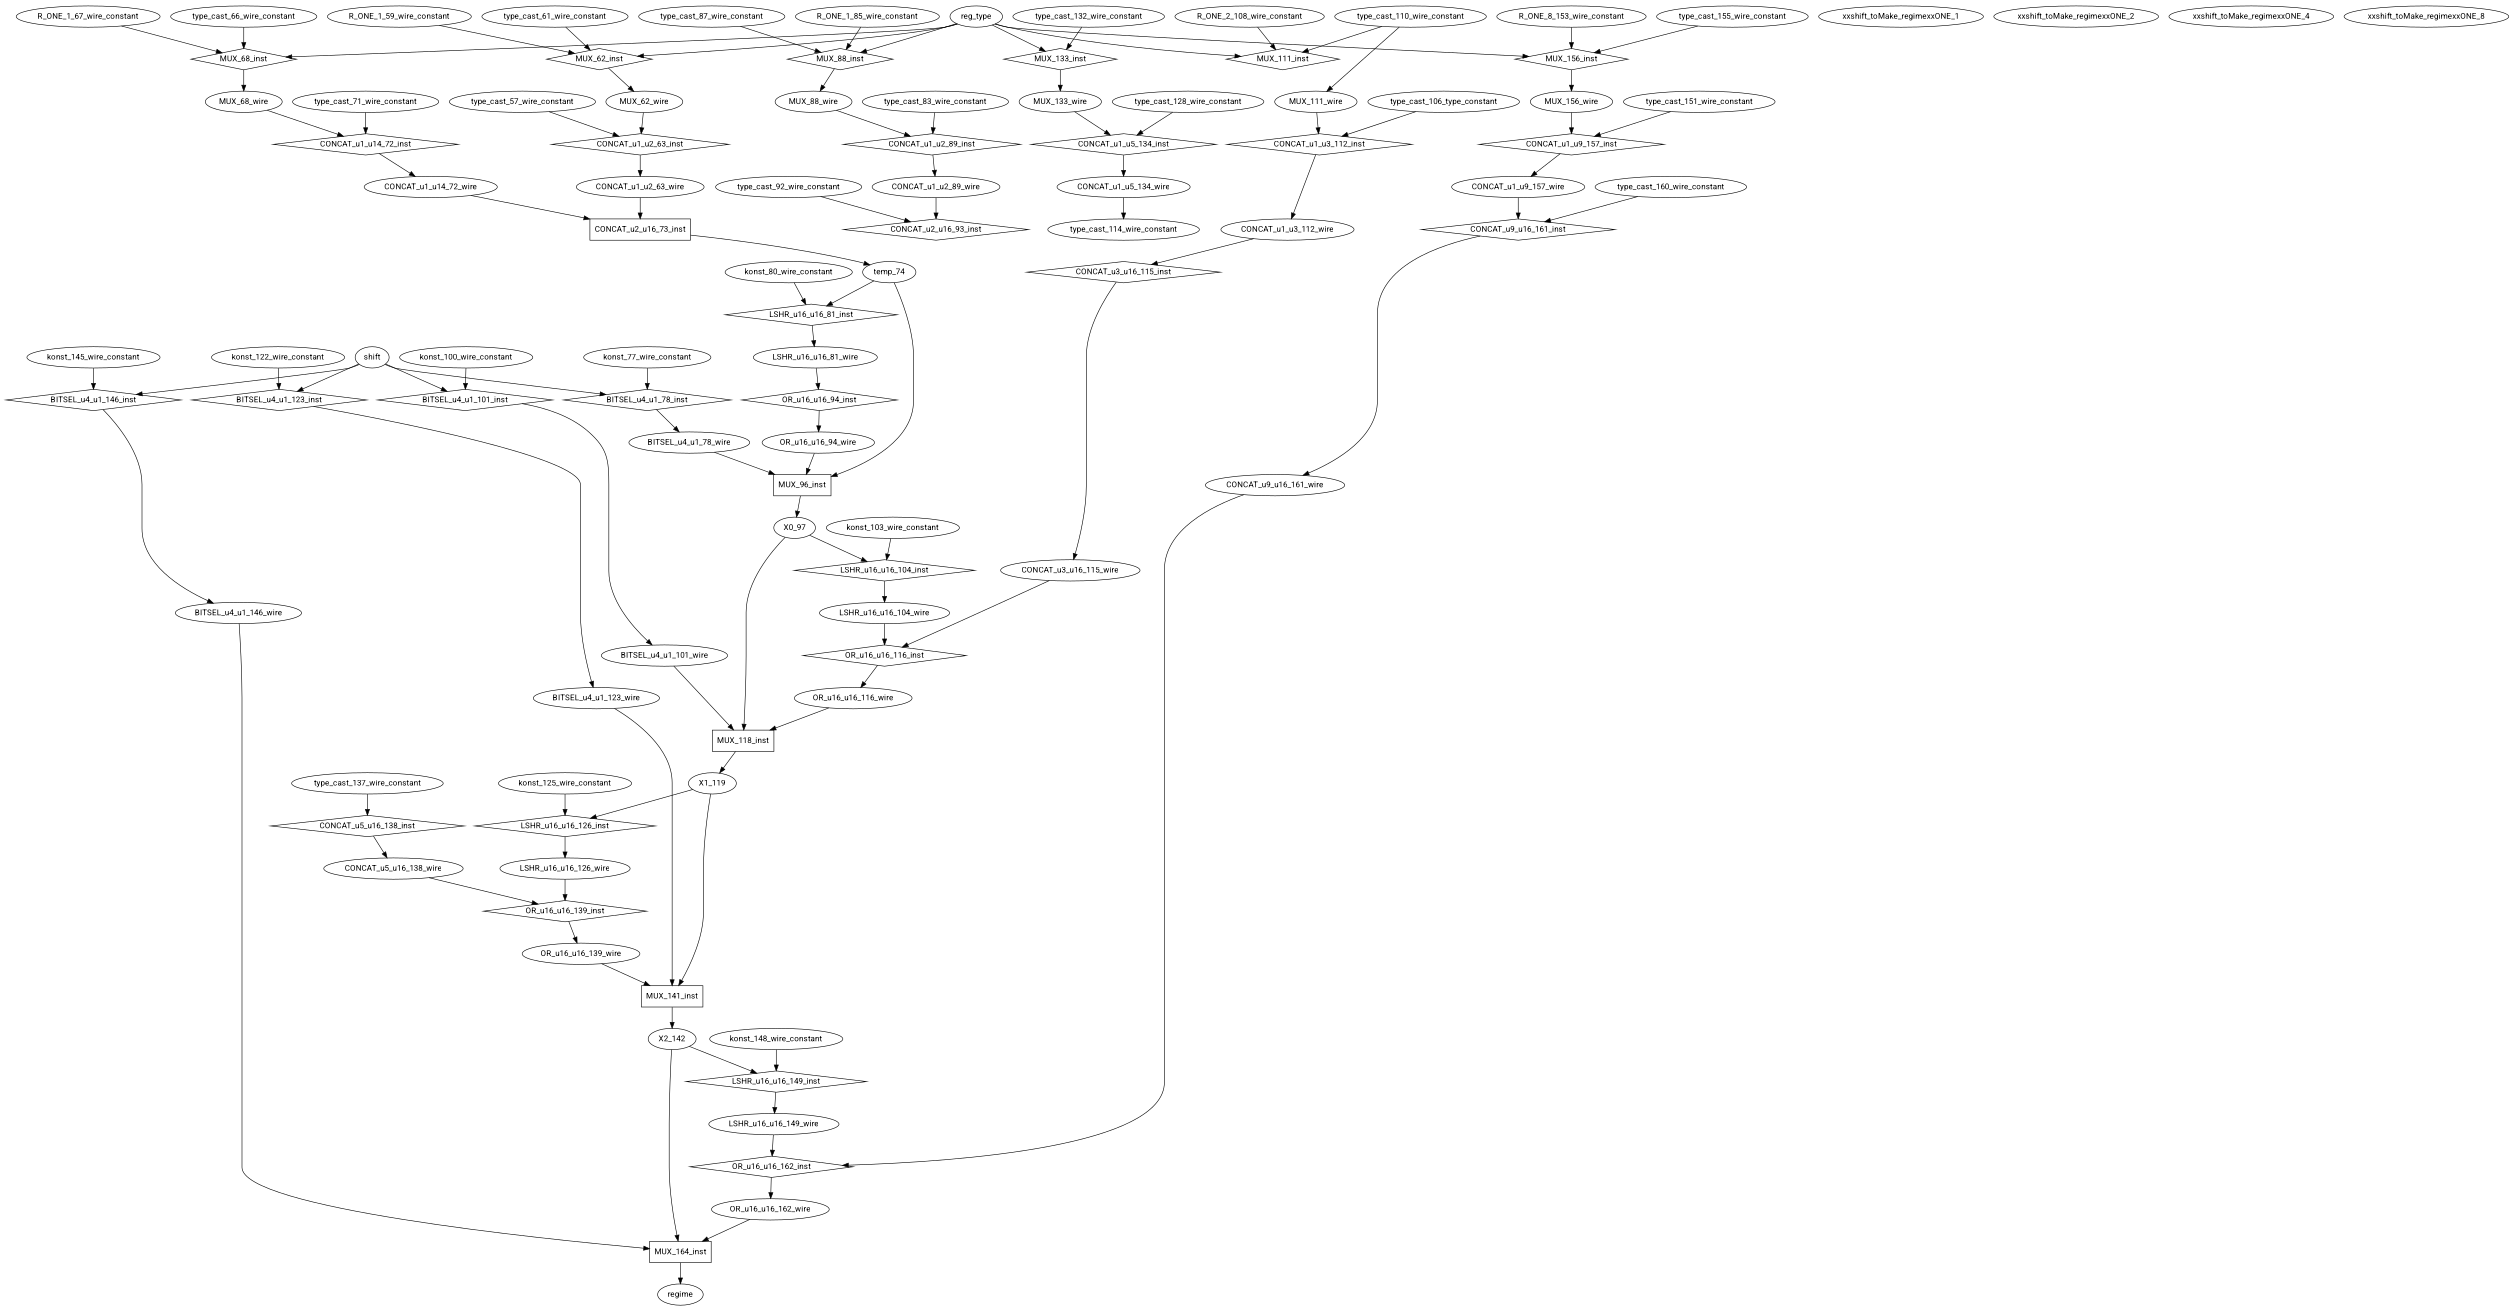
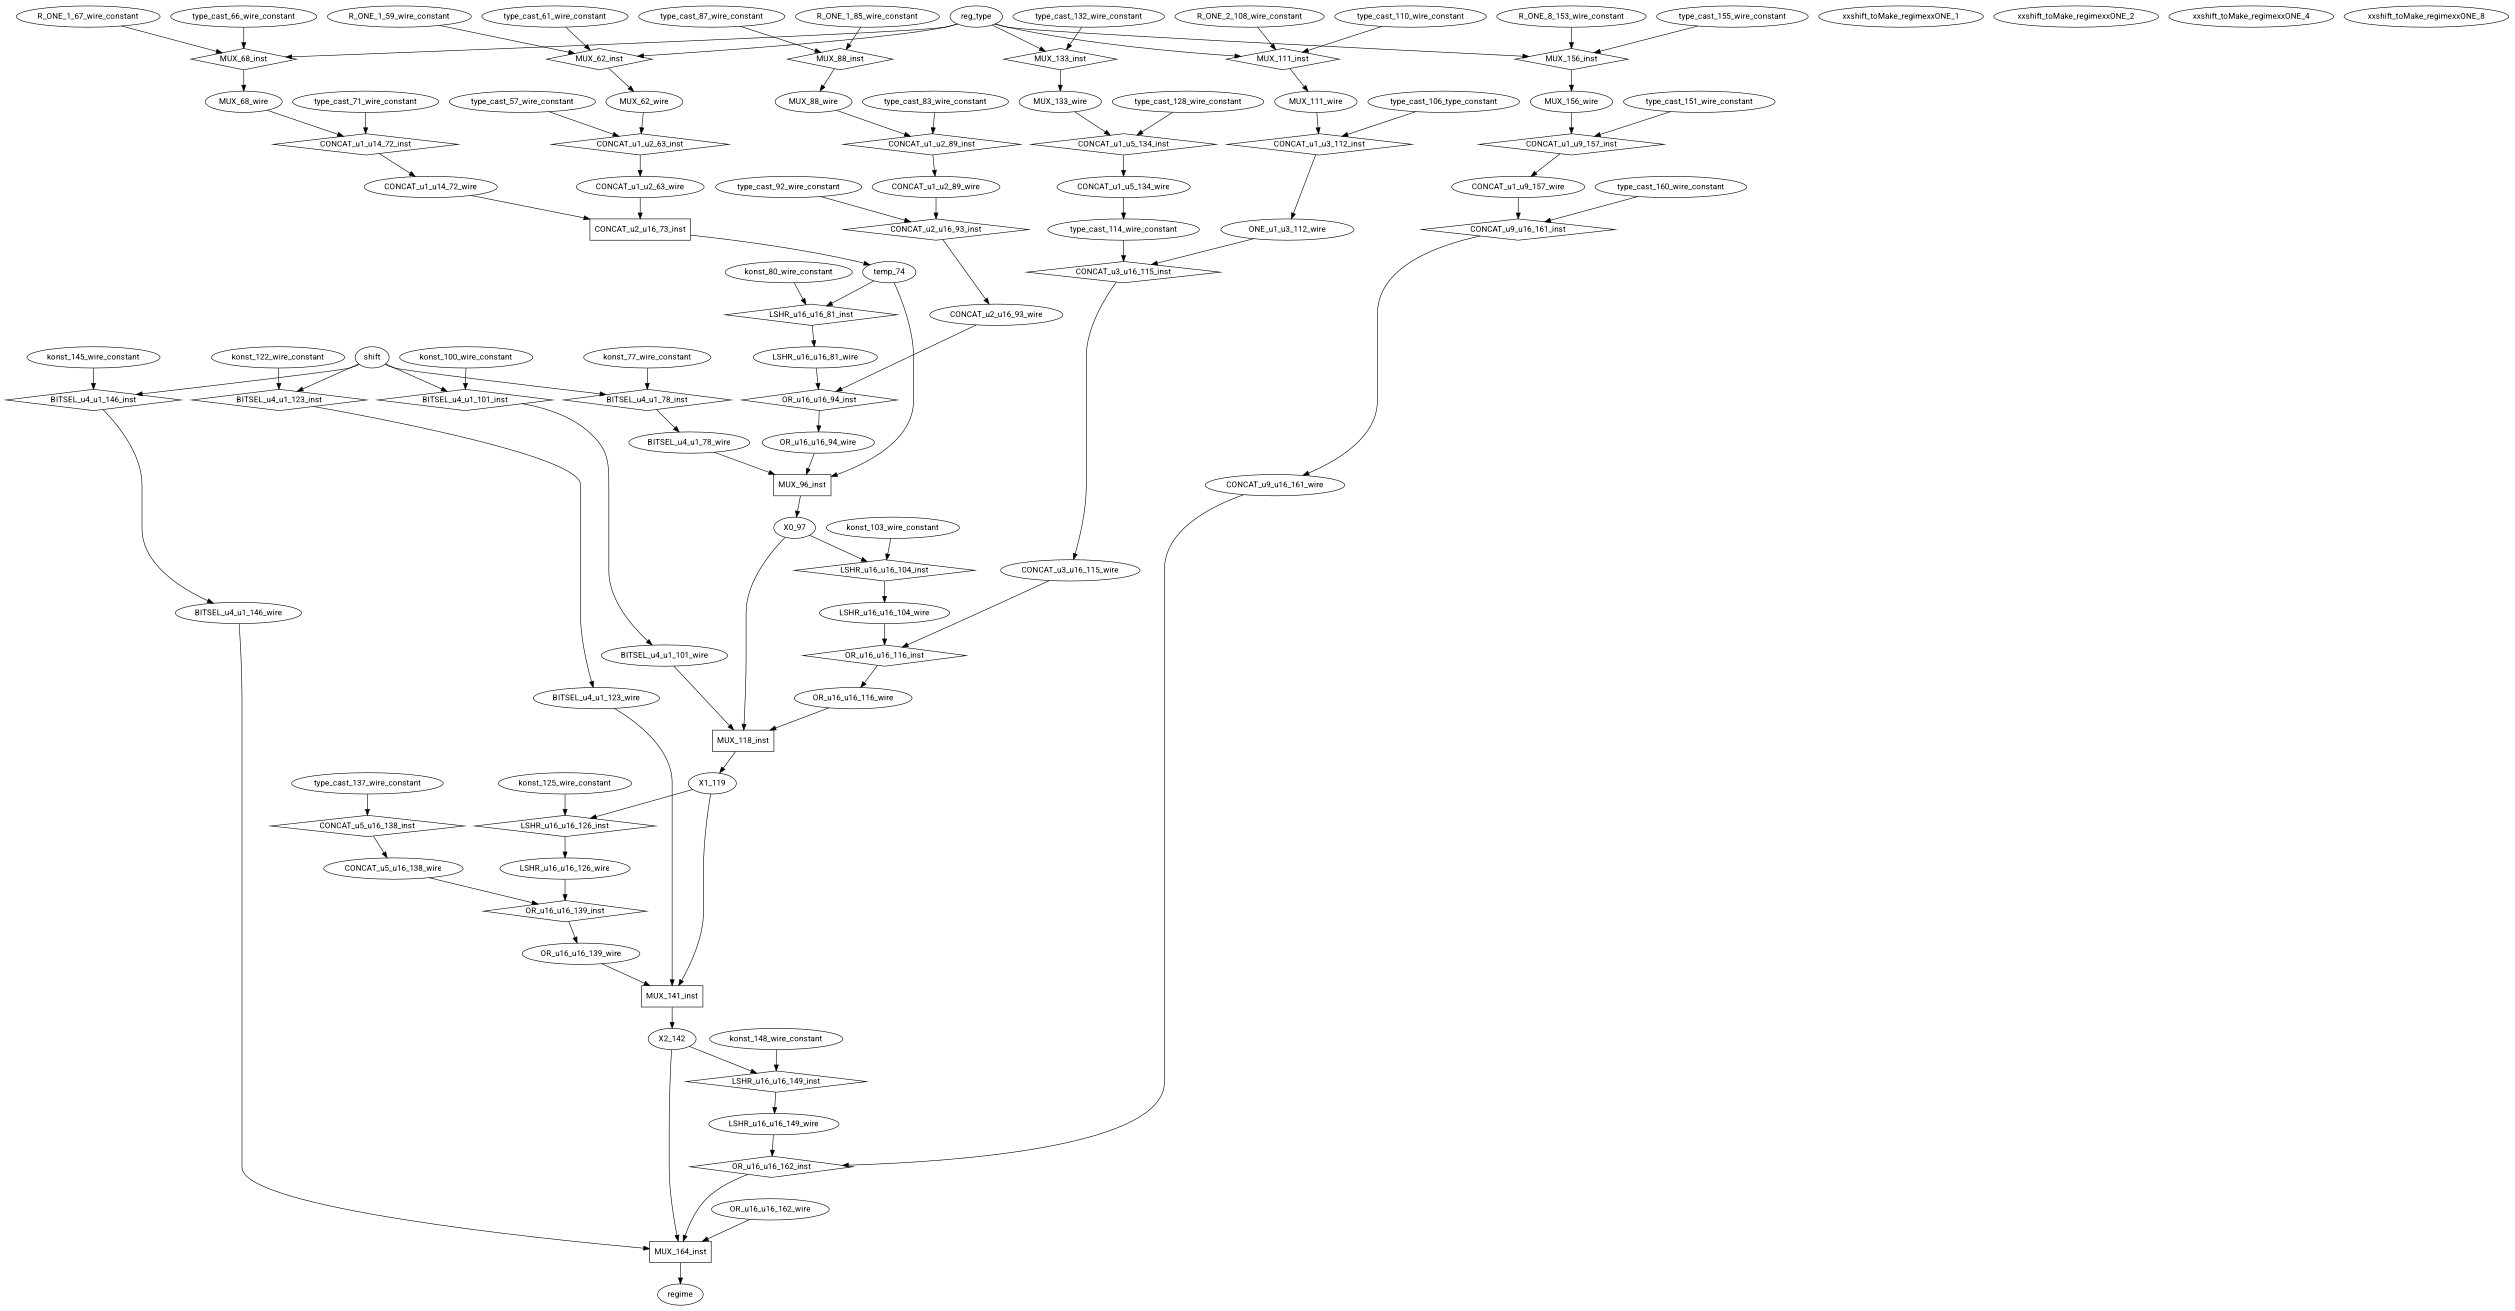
edge "reg_type" -> "MUX_88_inst": removed
edge "type_cast_110_wire_constant" -> "MUX_111_wire": now "MUX_111_inst" -> "MUX_111_wire"
node "CONCAT_u1_u3_112_wire": label "CONCAT_u1_u3_112_wire" -> "ONE_u1_u3_112_wire"
edge "type_cast_114_wire_constant" -> "CONCAT_u3_u16_115_inst": added
node "CONCAT_u2_u16_93_wire": added
edge "OR_u16_u16_162_inst" -> "OR_u16_u16_162_wire": now "OR_u16_u16_162_inst" -> "MUX_164_inst"
